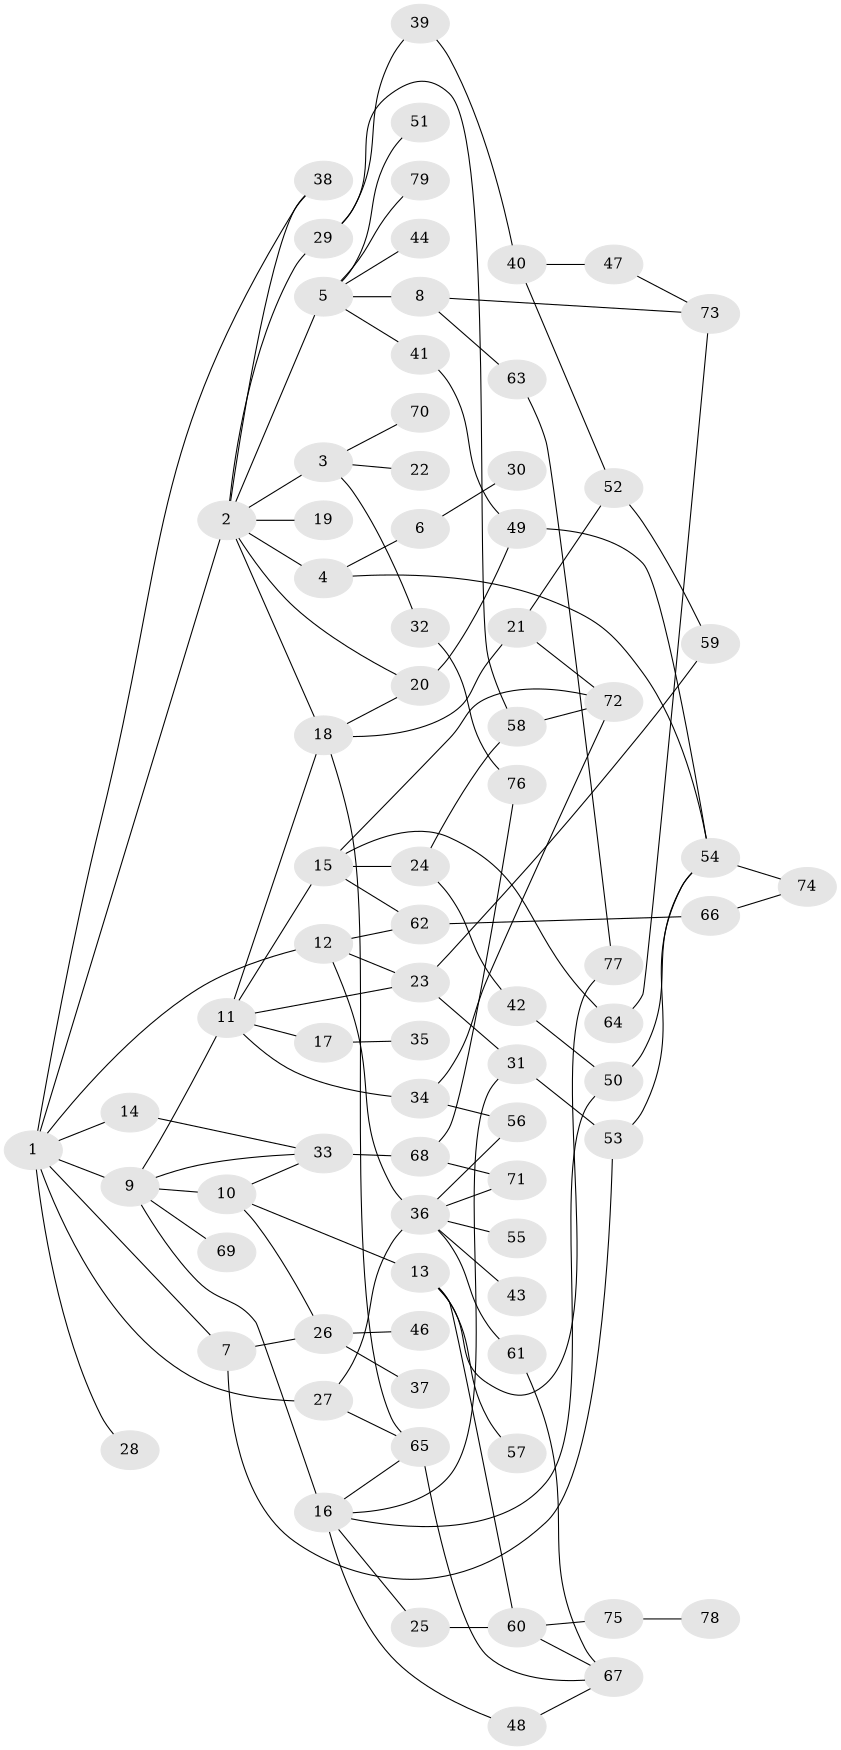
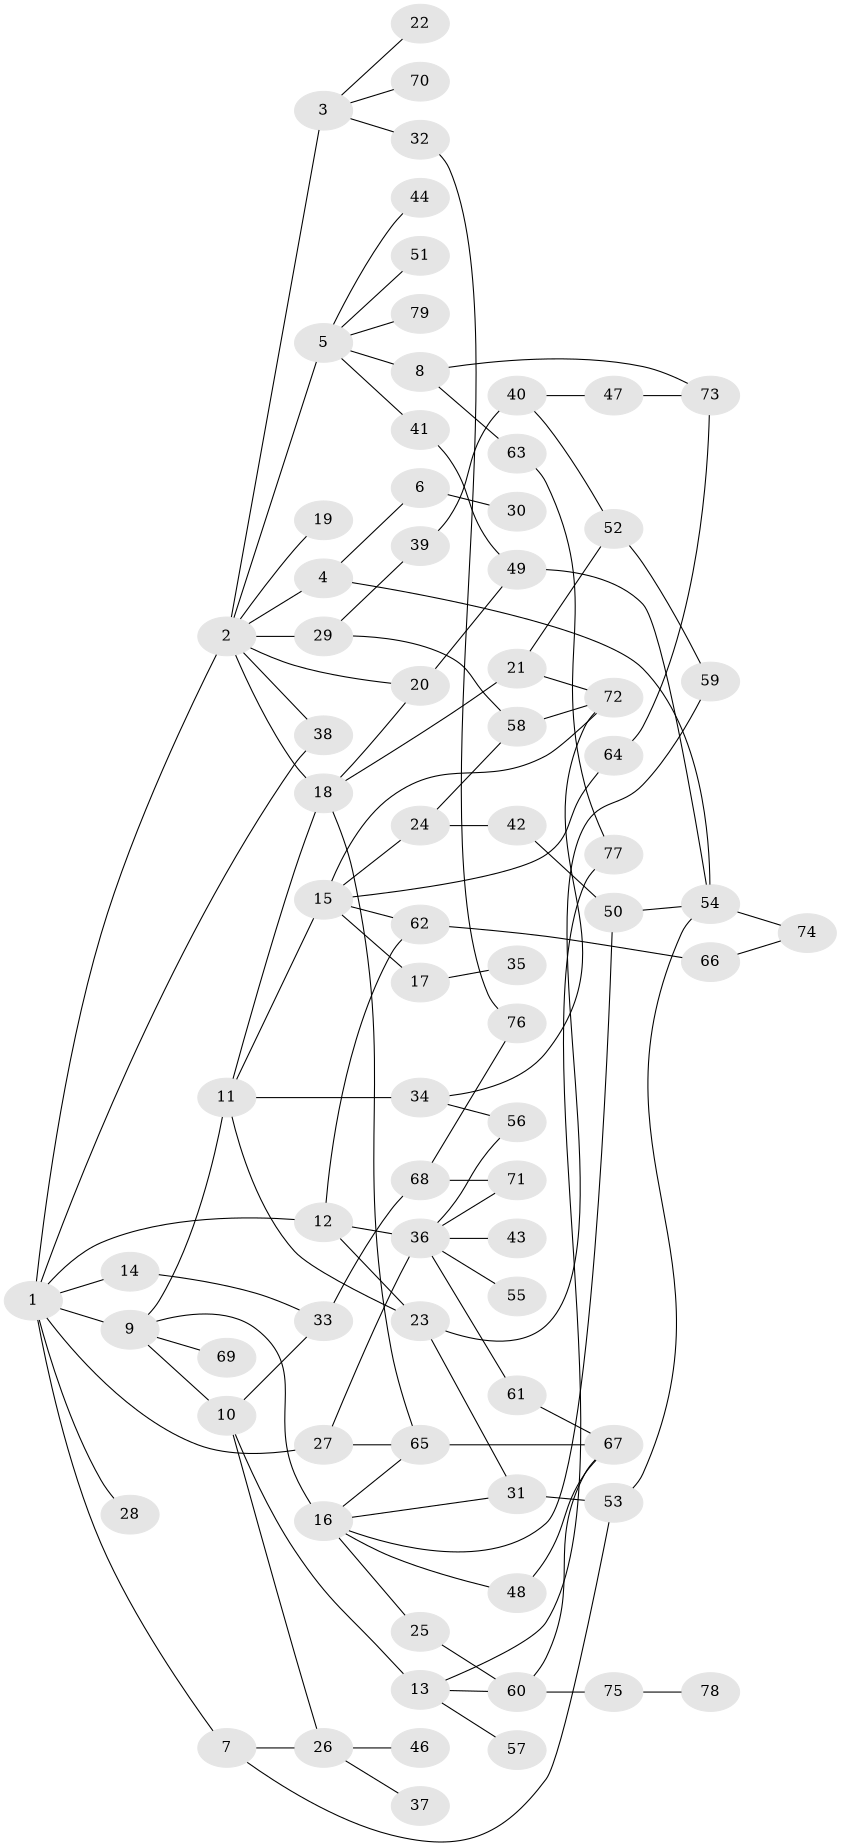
edge "11" -- "17": now "15" -- "17"
edge "33" -- "9": removed
